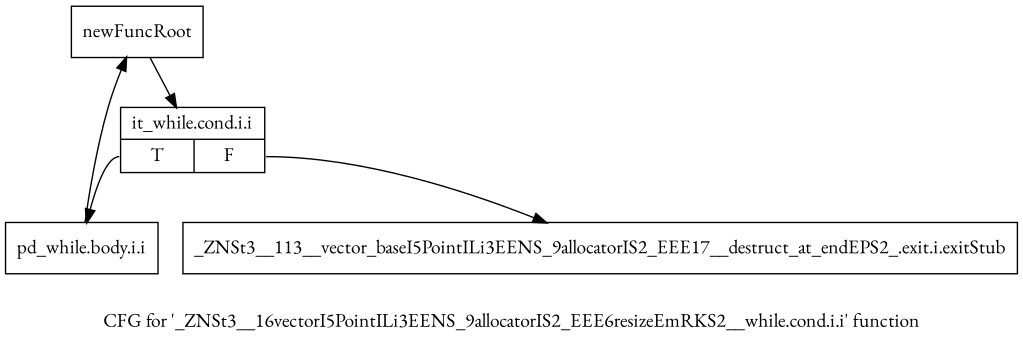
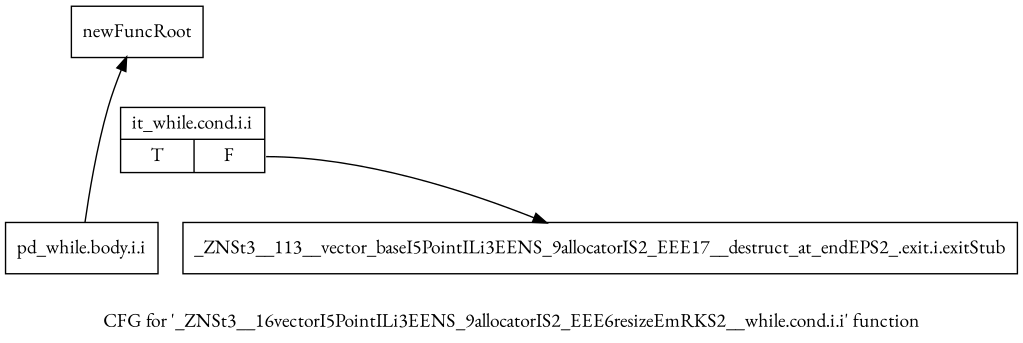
edge "newFuncRoot" -> "it_while.cond.i.i": removed
edge "it_while.cond.i.i" -> "pd_while.body.i.i": removed
